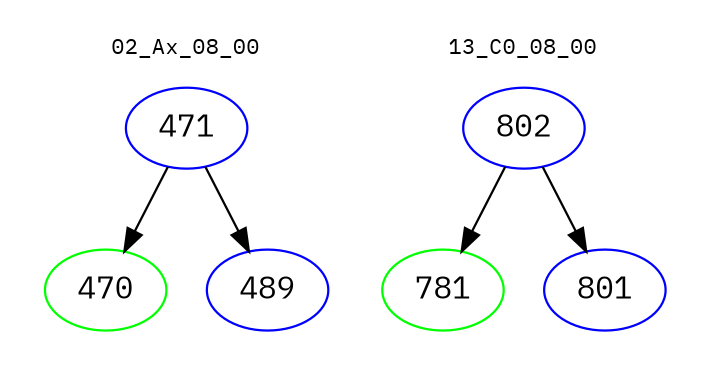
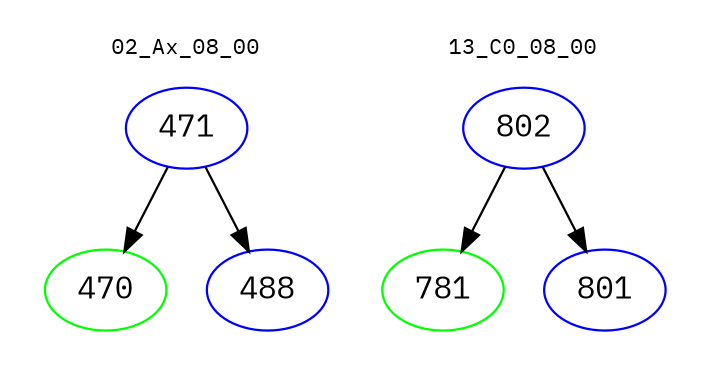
node "489": label "489" -> "488"
